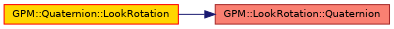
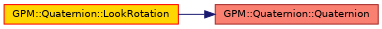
node "GPM::LookRotation::Quaternion": label "GPM::LookRotation::Quaternion" -> "GPM::Quaternion::Quaternion"
